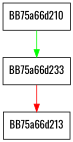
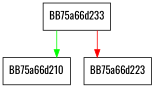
edge "BB75a66d210" -> "BB75a66d233": reversed
node "BB75a66d213": label "BB75a66d213" -> "BB75a66d223"
